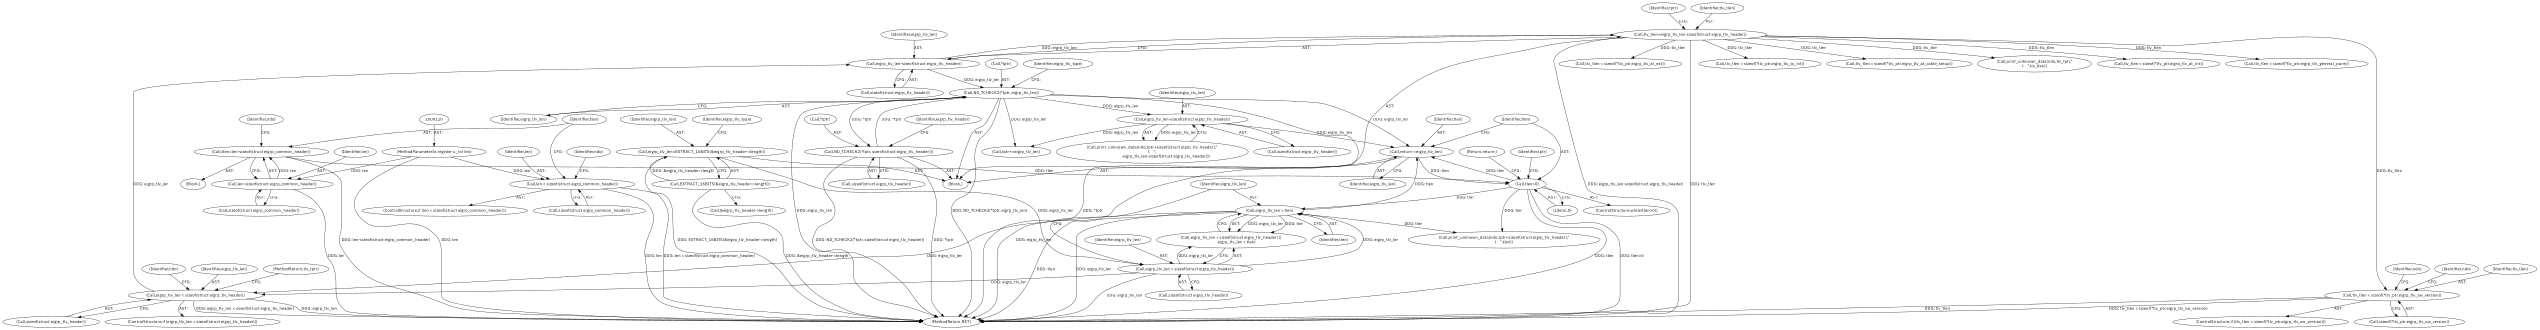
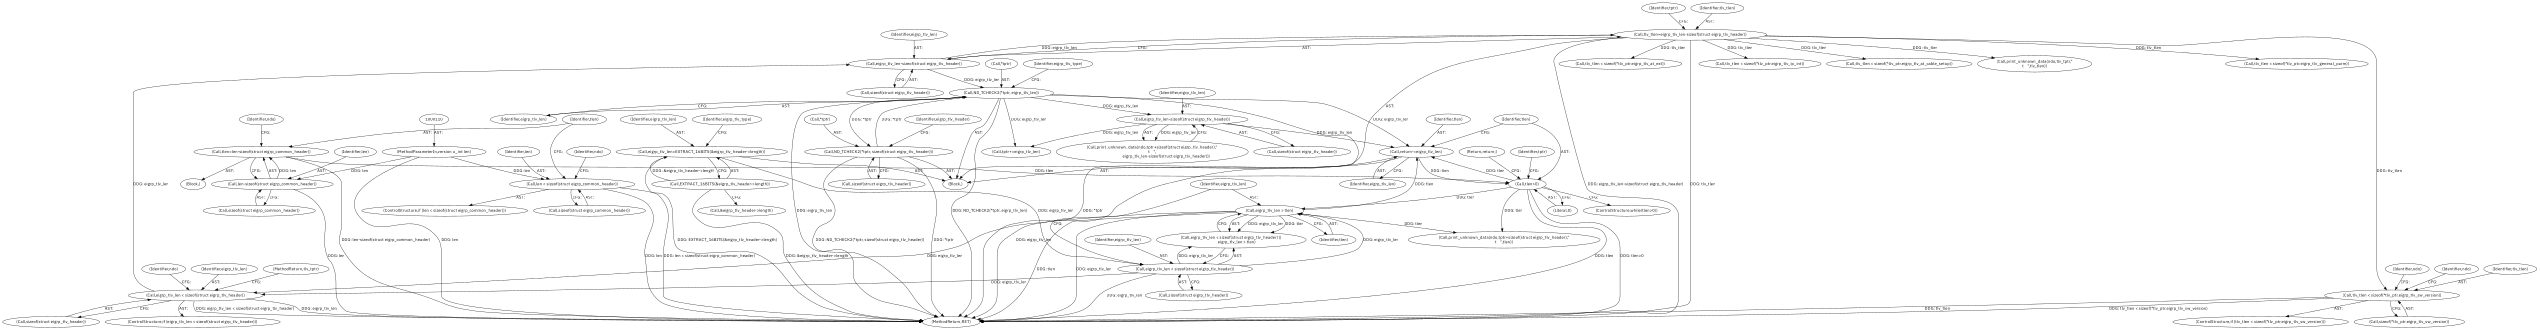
node "(Call,tlv_tlen < sizeof(*tlv_ptr.eigrp_tlv_at_int))": removed
node "(MethodParameterIn,register u_int len)": label "(MethodParameterIn,register u_int len)" -> "(MethodParameterIn,version u_int len)"
edge "(Call,tlen>0)" -> "(ControlStructure,while(tlen>0))": label "AST: " -> "CFG: "
